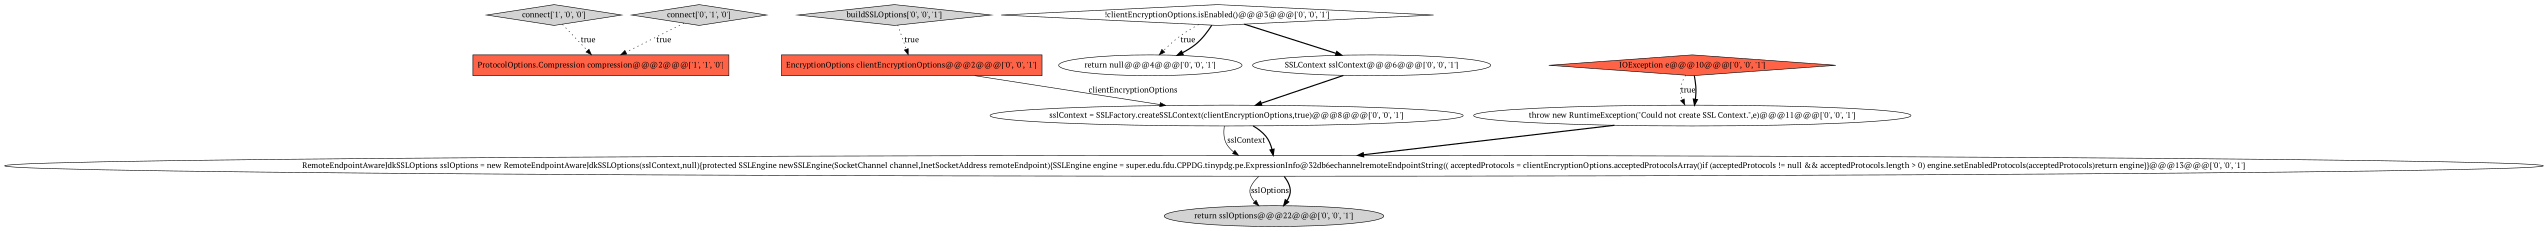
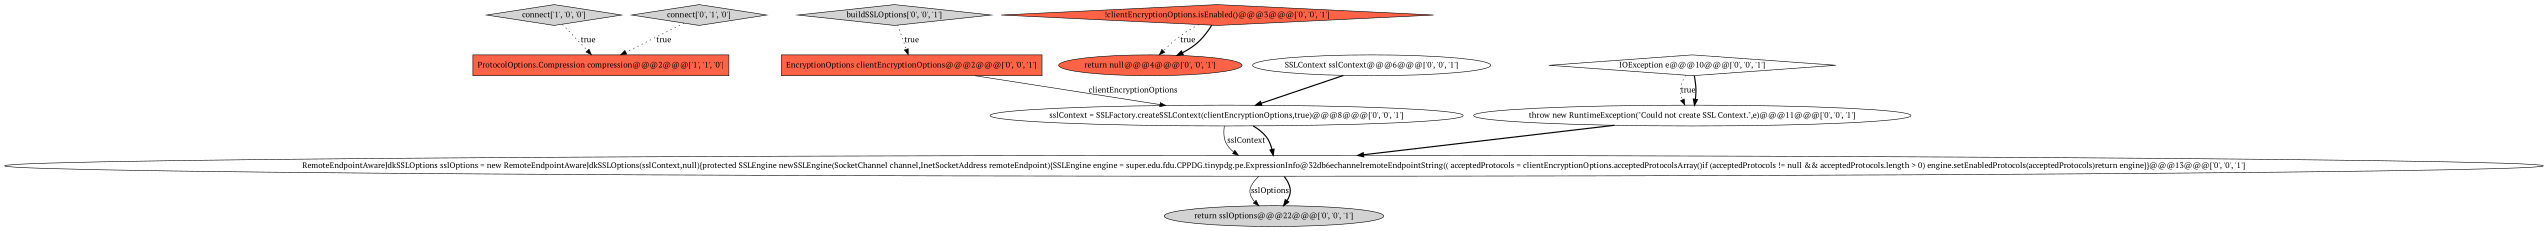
node "!clientEncryptionOptions.isEnabled()@@@3@@@['0', '0', '1']": fillcolor white -> tomato
edge "!clientEncryptionOptions.isEnabled()@@@3@@@['0', '0', '1']" -> "SSLContext sslContext@@@6@@@['0', '0', '1']": removed
node "return null@@@4@@@['0', '0', '1']": fillcolor white -> tomato
node "IOException e@@@10@@@['0', '0', '1']": fillcolor tomato -> white
